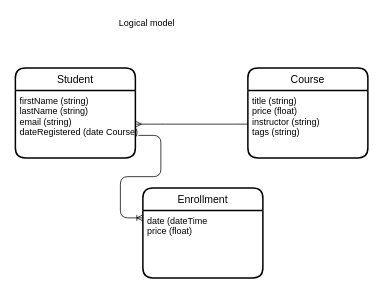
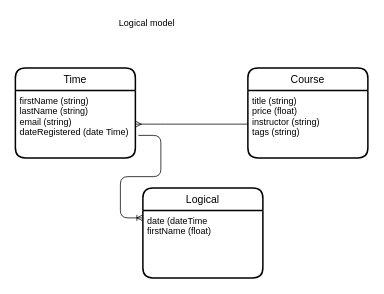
node "Student": label "Student" -> "Time"
node "firstName (string) lastName (string) email (string) dateRegistered (date Course)": label "firstName (string) lastName (string) email (string) dateRegistered (date Course)" -> "firstName (string) lastName (string) email (string) dateRegistered (date Time)"
node "Enrollment": label "Enrollment" -> "Logical"
node "date (dateTime price (float)": label "date (dateTime price (float)" -> "date (dateTime firstName (float)"
